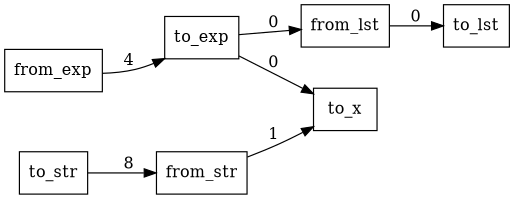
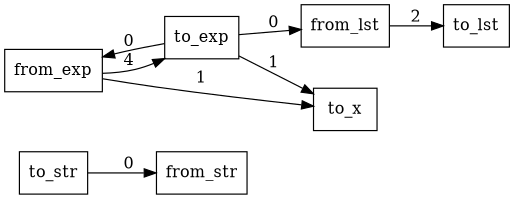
edge "from_lst" -> "to_lst": label "0" -> "2"
edge "to_exp" -> "from_exp": added, label "0"
edge "to_exp" -> "to_x": label "0" -> "1"
edge "from_str" -> "to_x": now "from_exp" -> "to_x"
edge "to_str" -> "from_str": label "8" -> "0"
